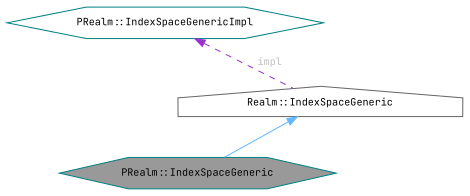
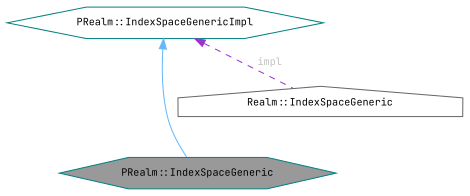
edge "PRealm::IndexSpaceGeneric" -> "Realm::IndexSpaceGeneric": now "PRealm::IndexSpaceGeneric" -> "PRealm::IndexSpaceGenericImpl"
